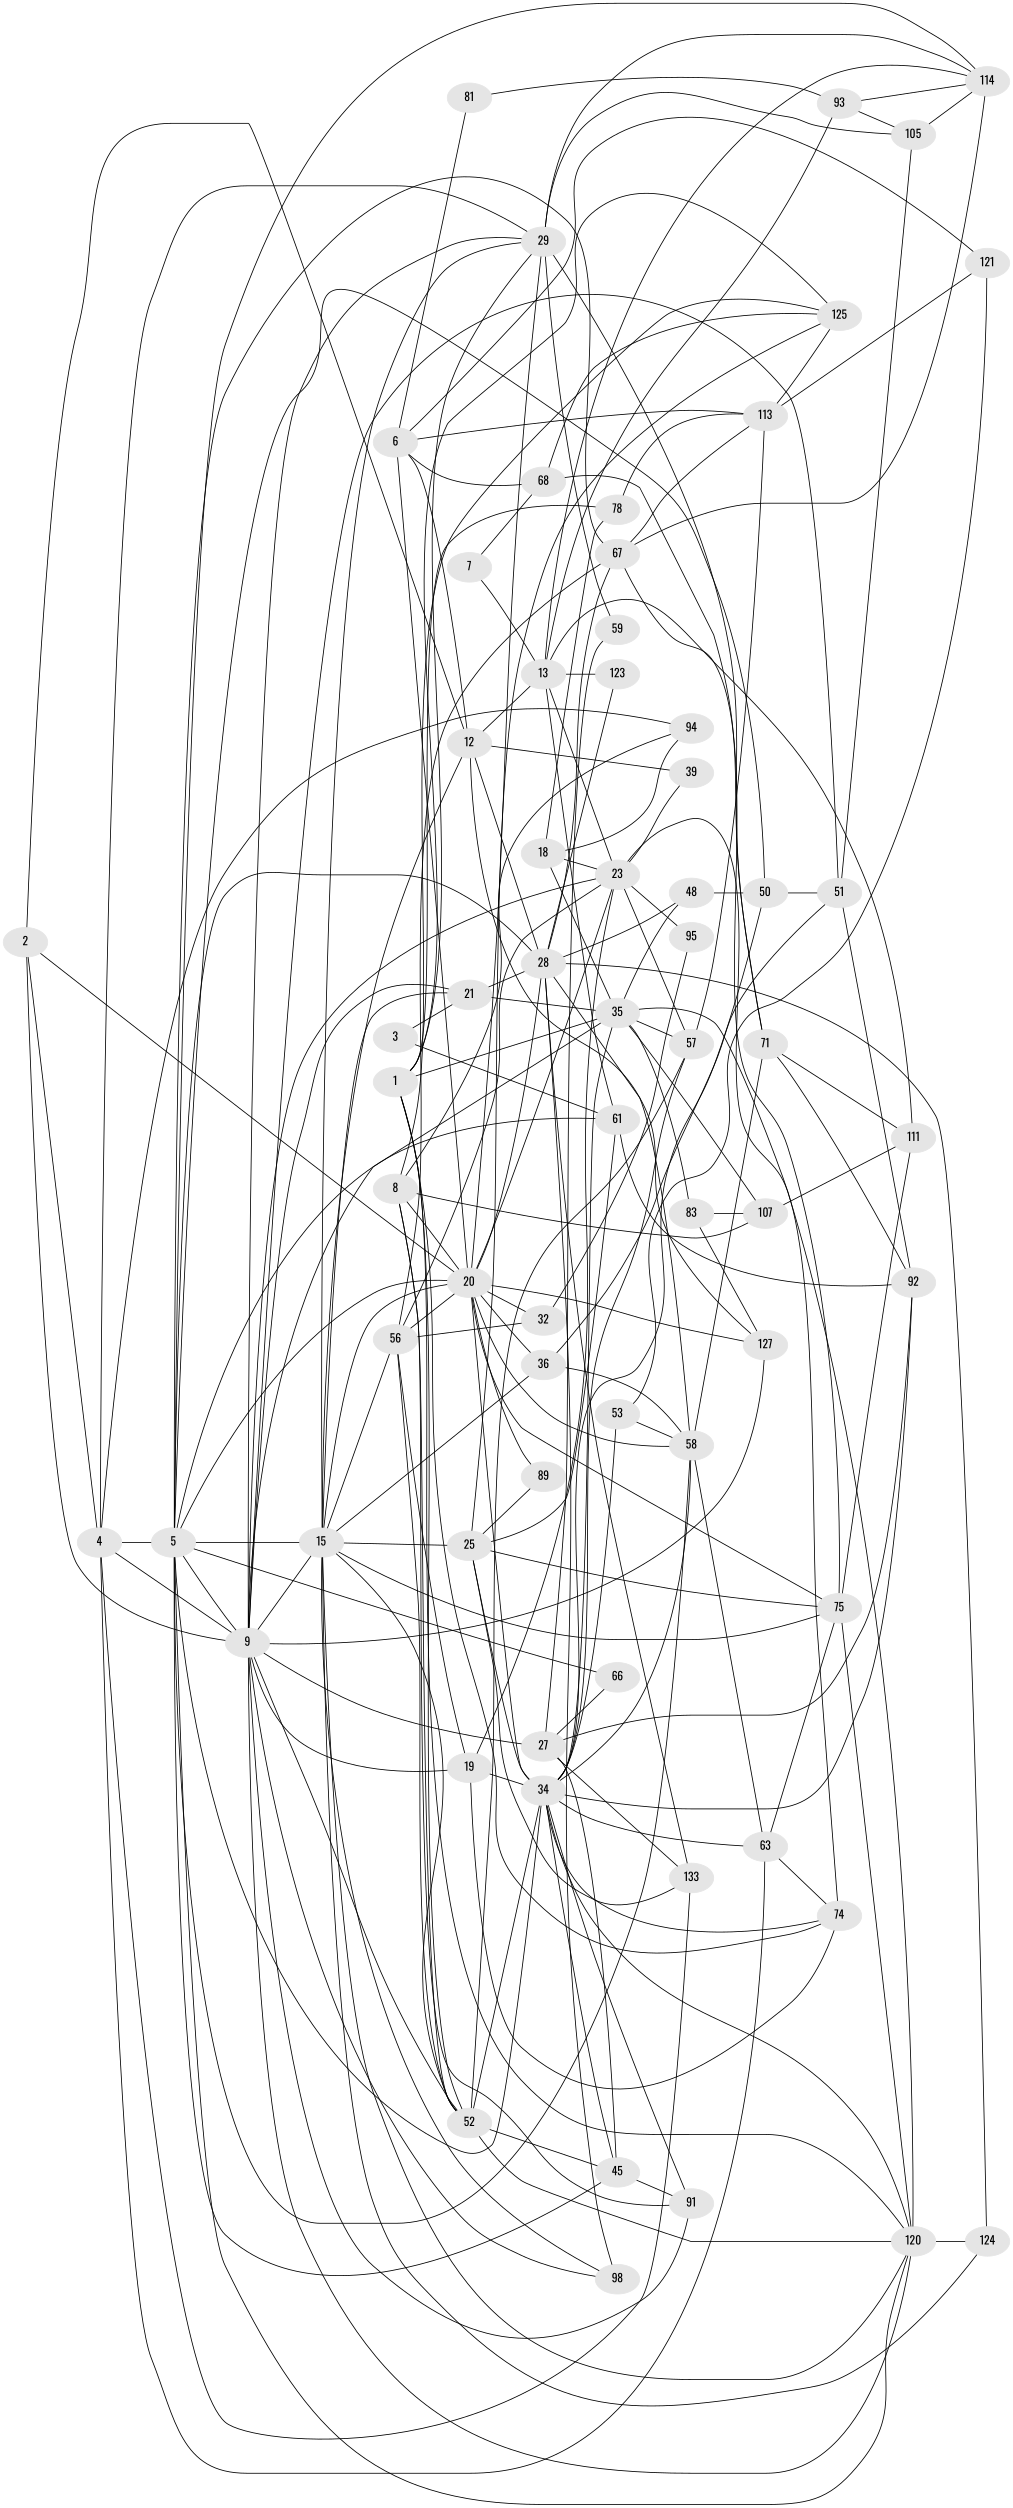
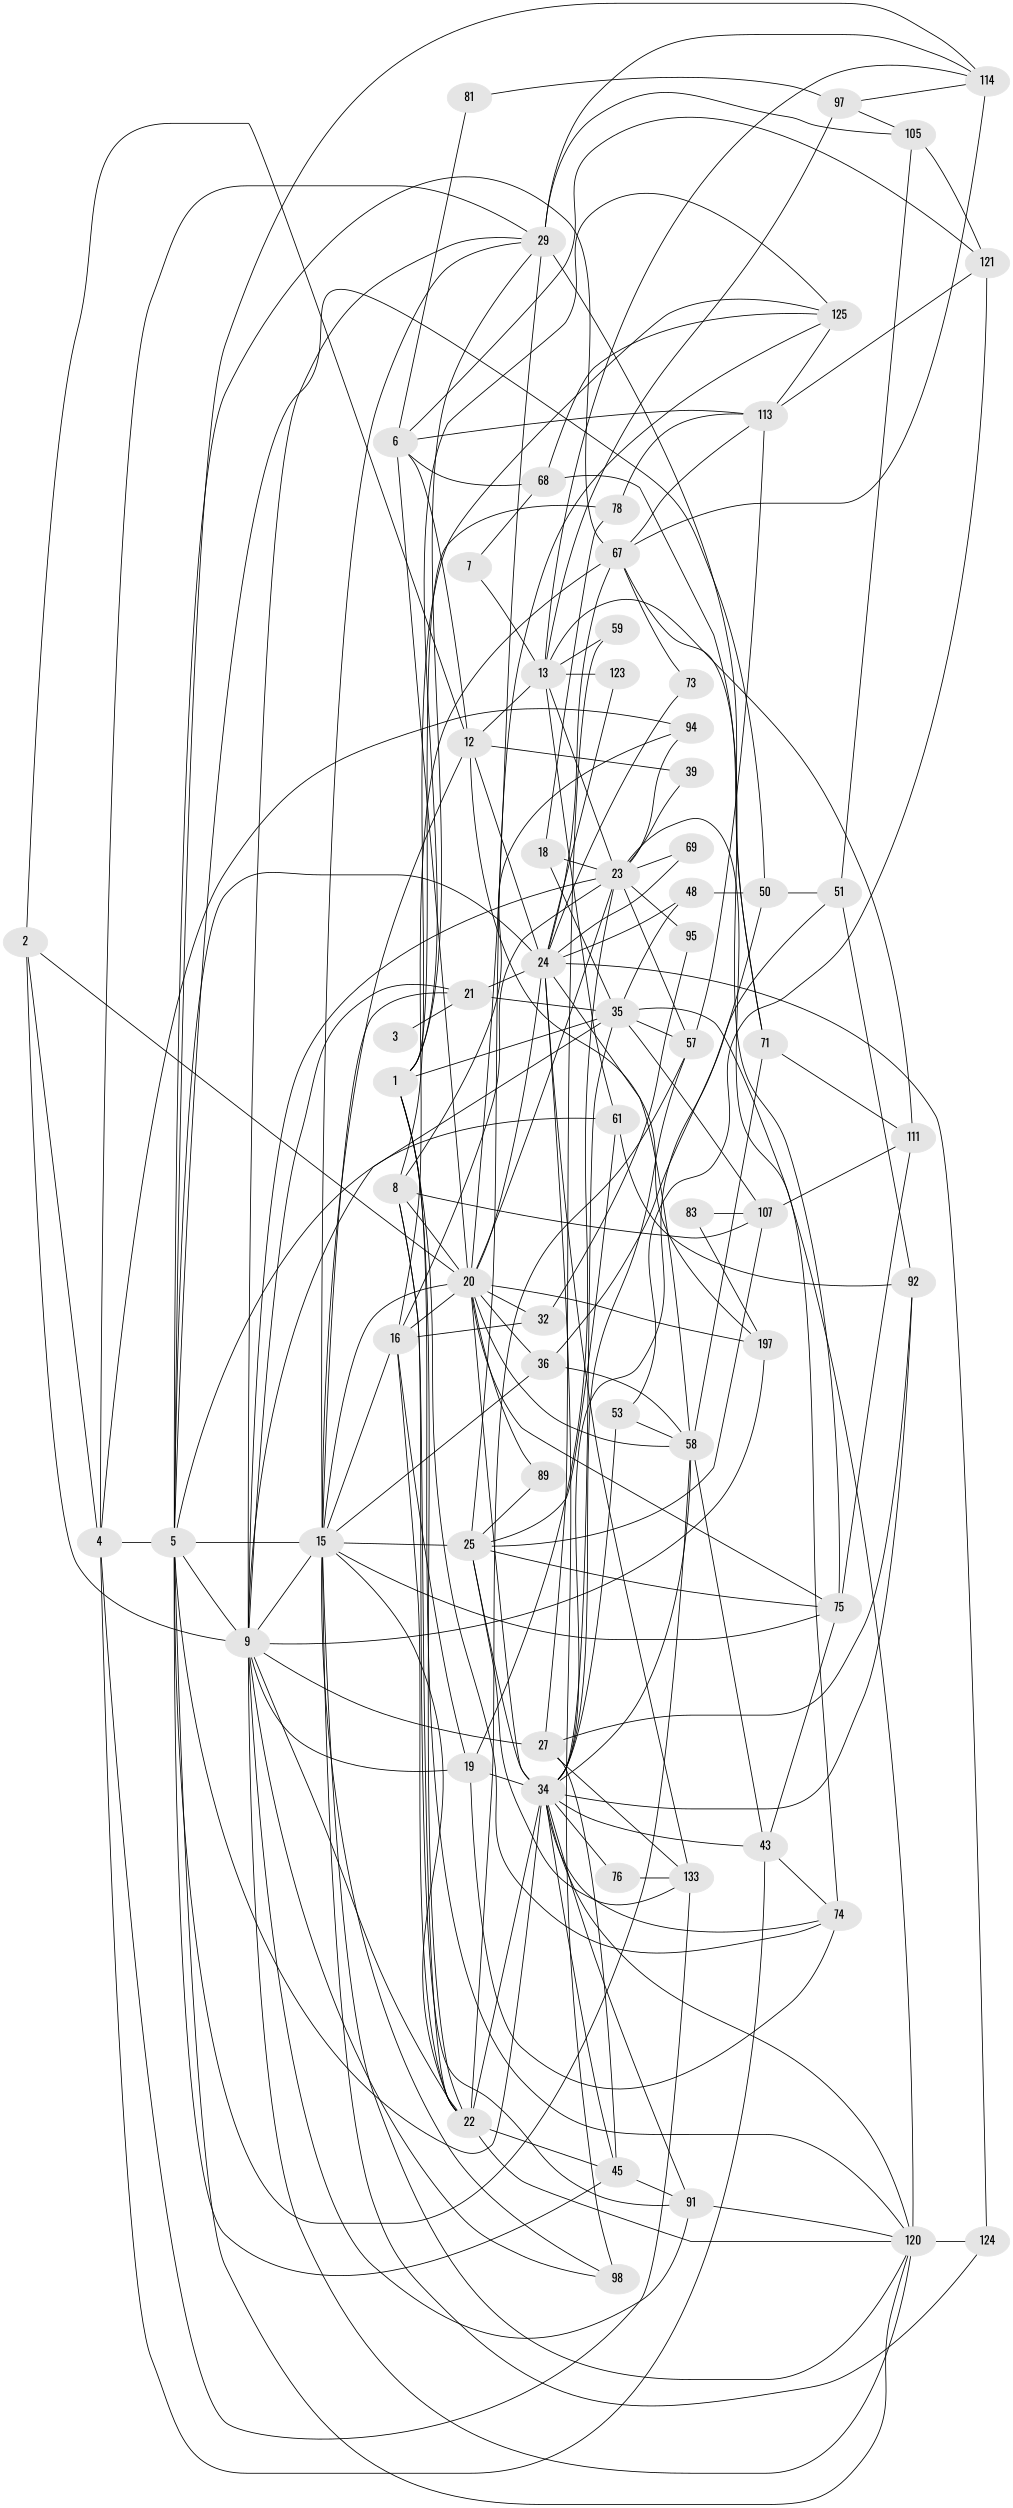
node "93": label "93" -> "97"
edge "114" -- "105": now "121" -- "105"
edge "29" -- "59": now "13" -- "59"
edge "51" -- "9": removed
node "73": added
edge "94" -- "18": now "94" -- "23"
node "69": added
node "28": label "28" -> "24"
edge "3" -- "61": removed
edge "35" -- "83": removed
edge "71" -- "92": removed
node "56": label "56" -> "16"
node "127": label "127" -> "197"
edge "20" -- "5": removed
edge "107" -- "25": added
edge "4" -- "9": removed
node "66": removed
node "63": label "63" -> "43"
node "76": added
edge "75" -- "120": now "91" -- "120"
node "52": label "52" -> "22"
